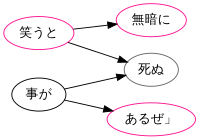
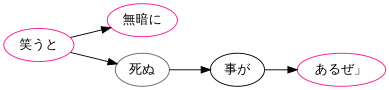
edge "事が" -> "死ぬ": reversed
